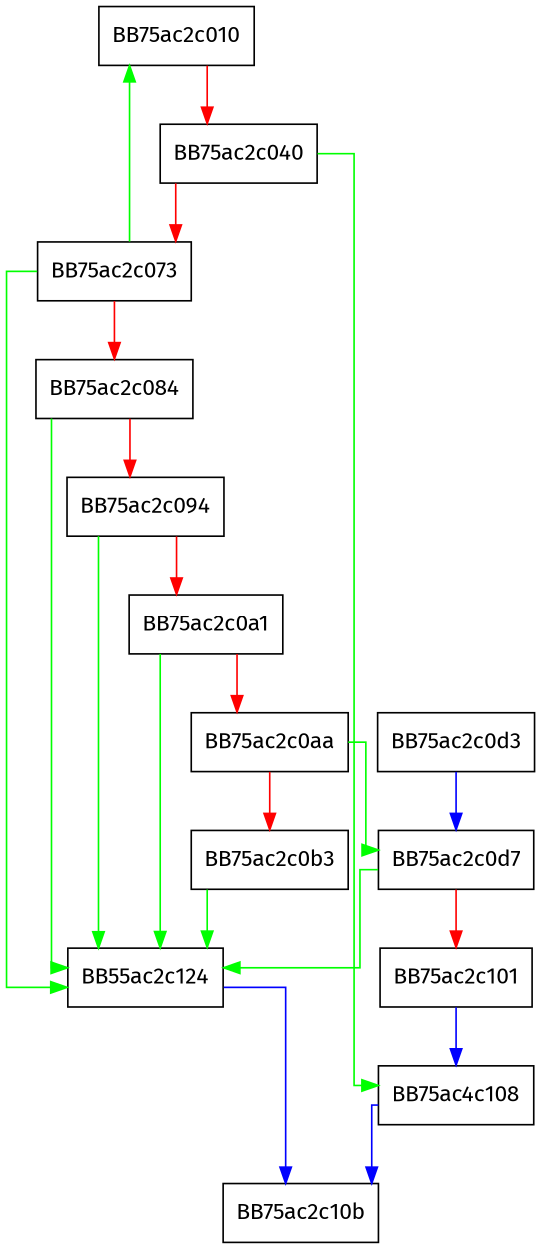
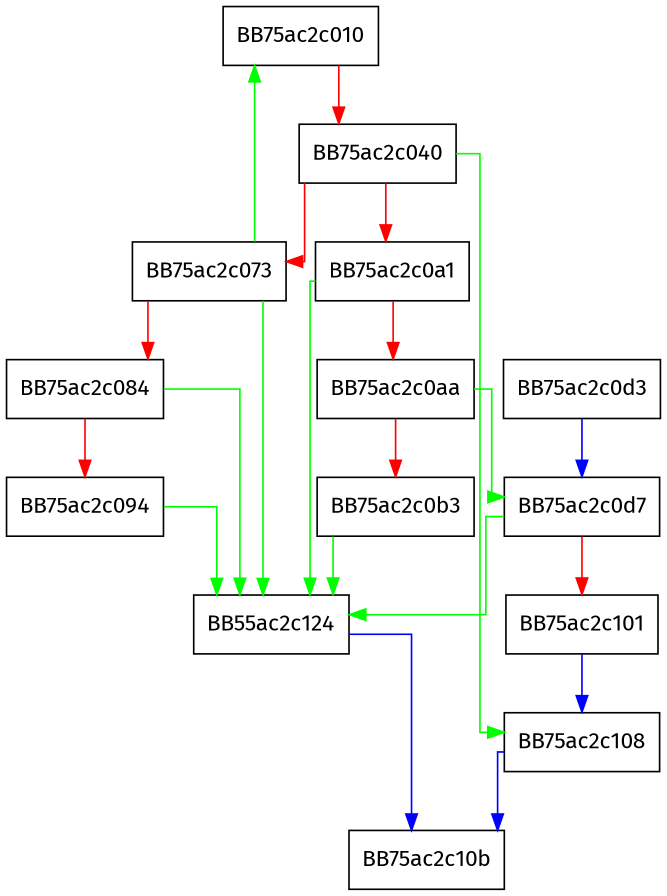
edge "BB75ac2c094" -> "BB75ac2c0a1": now "BB75ac2c040" -> "BB75ac2c0a1"
node "BB75ac4c108": label "BB75ac4c108" -> "BB75ac2c108"
